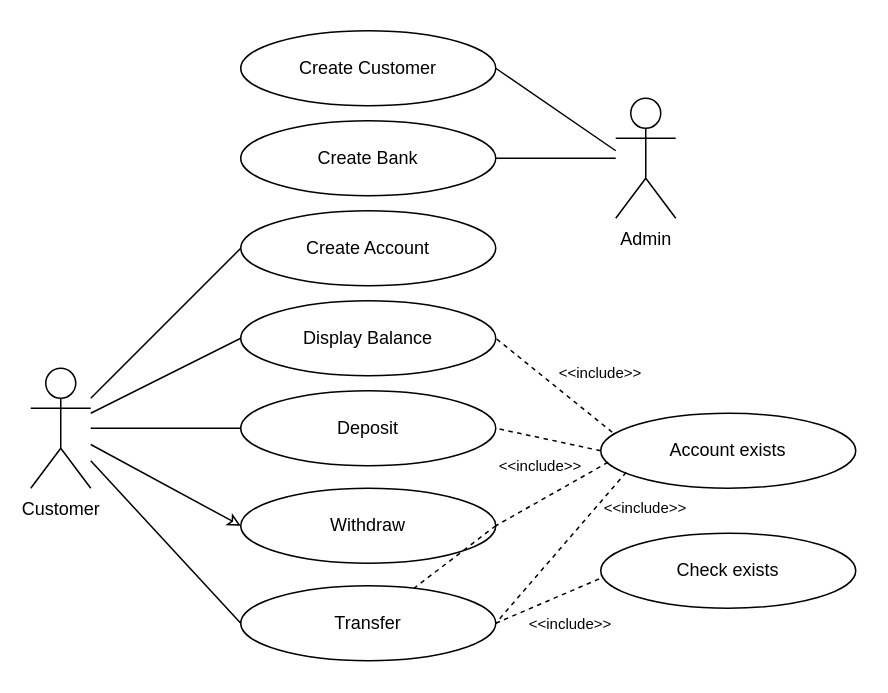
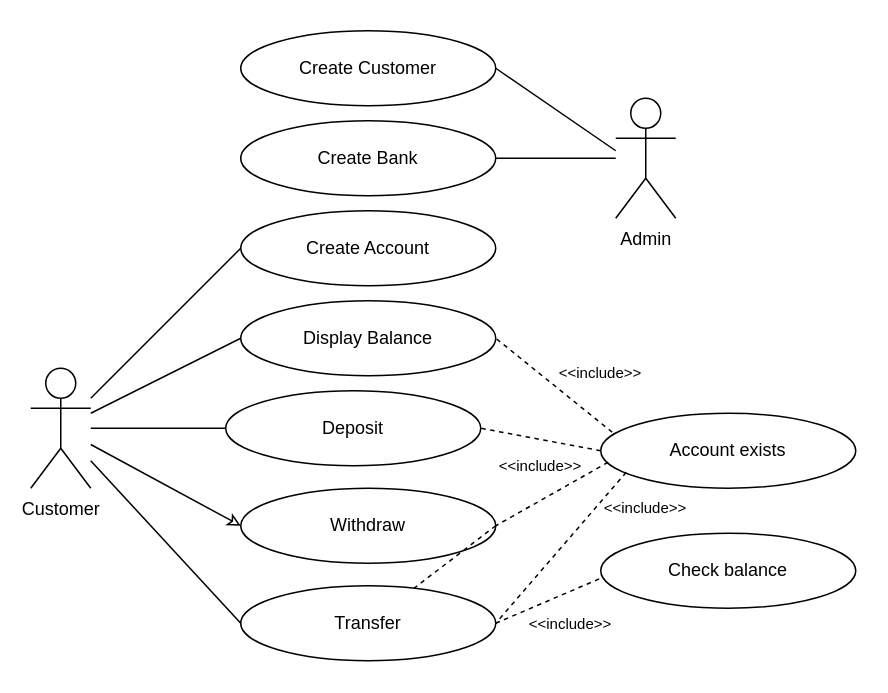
node "Deposit": moved (368, 428) -> (353, 428)
node "Check exists": label "Check exists" -> "Check balance"
